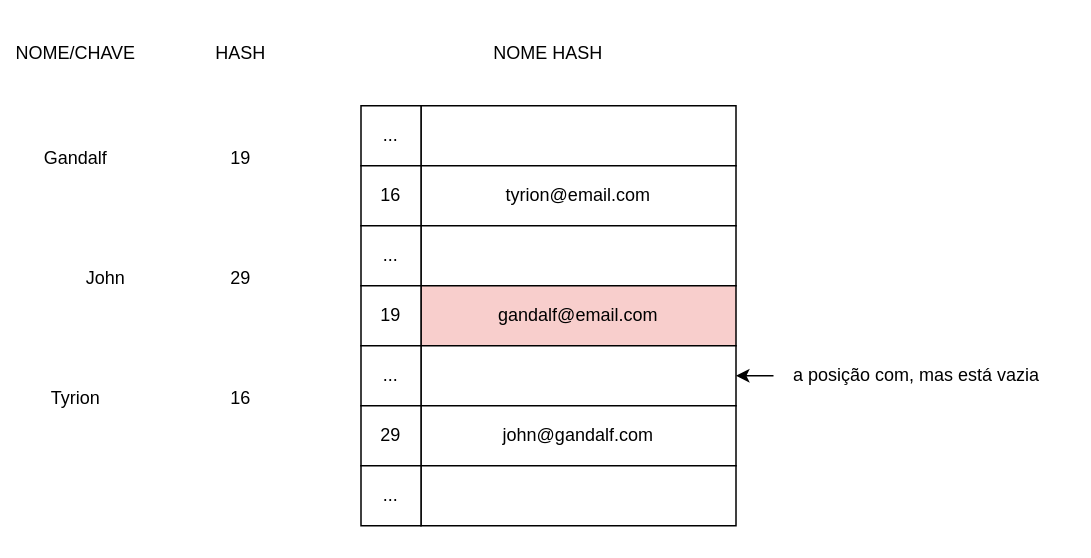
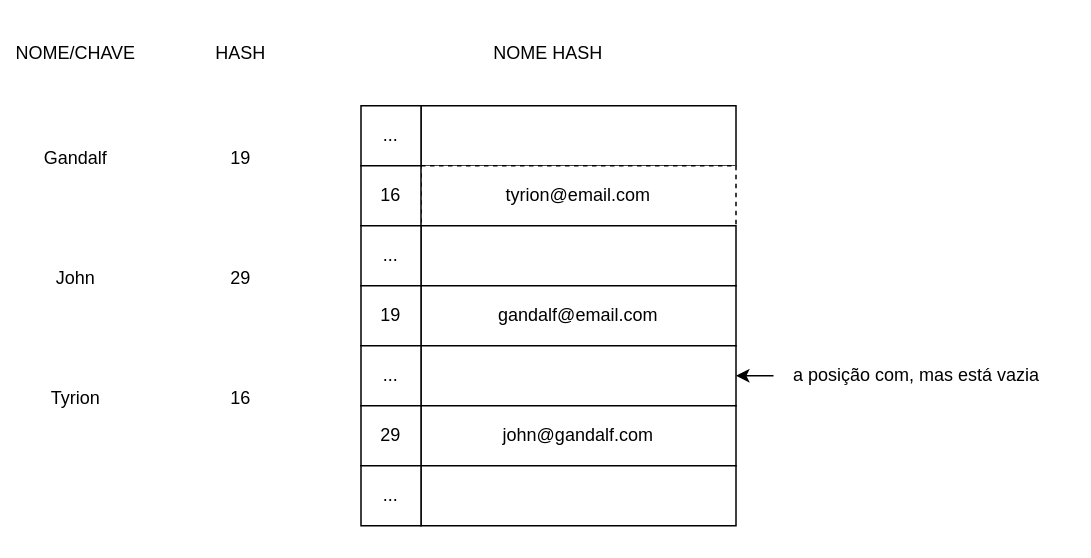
node "tyrion@email.com": style solid -> dashed
node "John": moved (106, 278) -> (76, 278)
node "gandalf@email.com": fillcolor #f8cecc -> #ffffff
